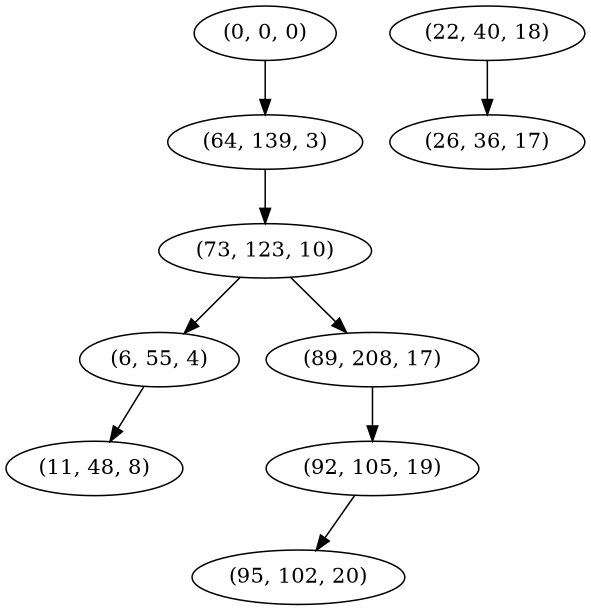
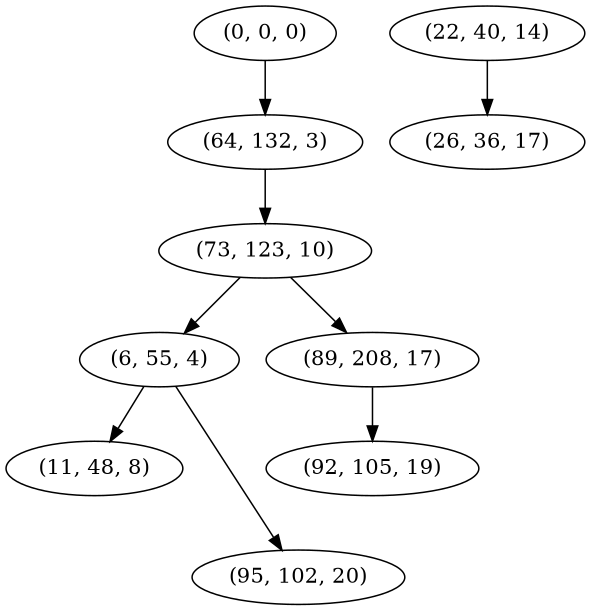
node "(22, 40, 18)": label "(22, 40, 18)" -> "(22, 40, 14)"
node "(64, 139, 3)": label "(64, 139, 3)" -> "(64, 132, 3)"
edge "(92, 105, 19)" -> "(95, 102, 20)": now "(6, 55, 4)" -> "(95, 102, 20)"
